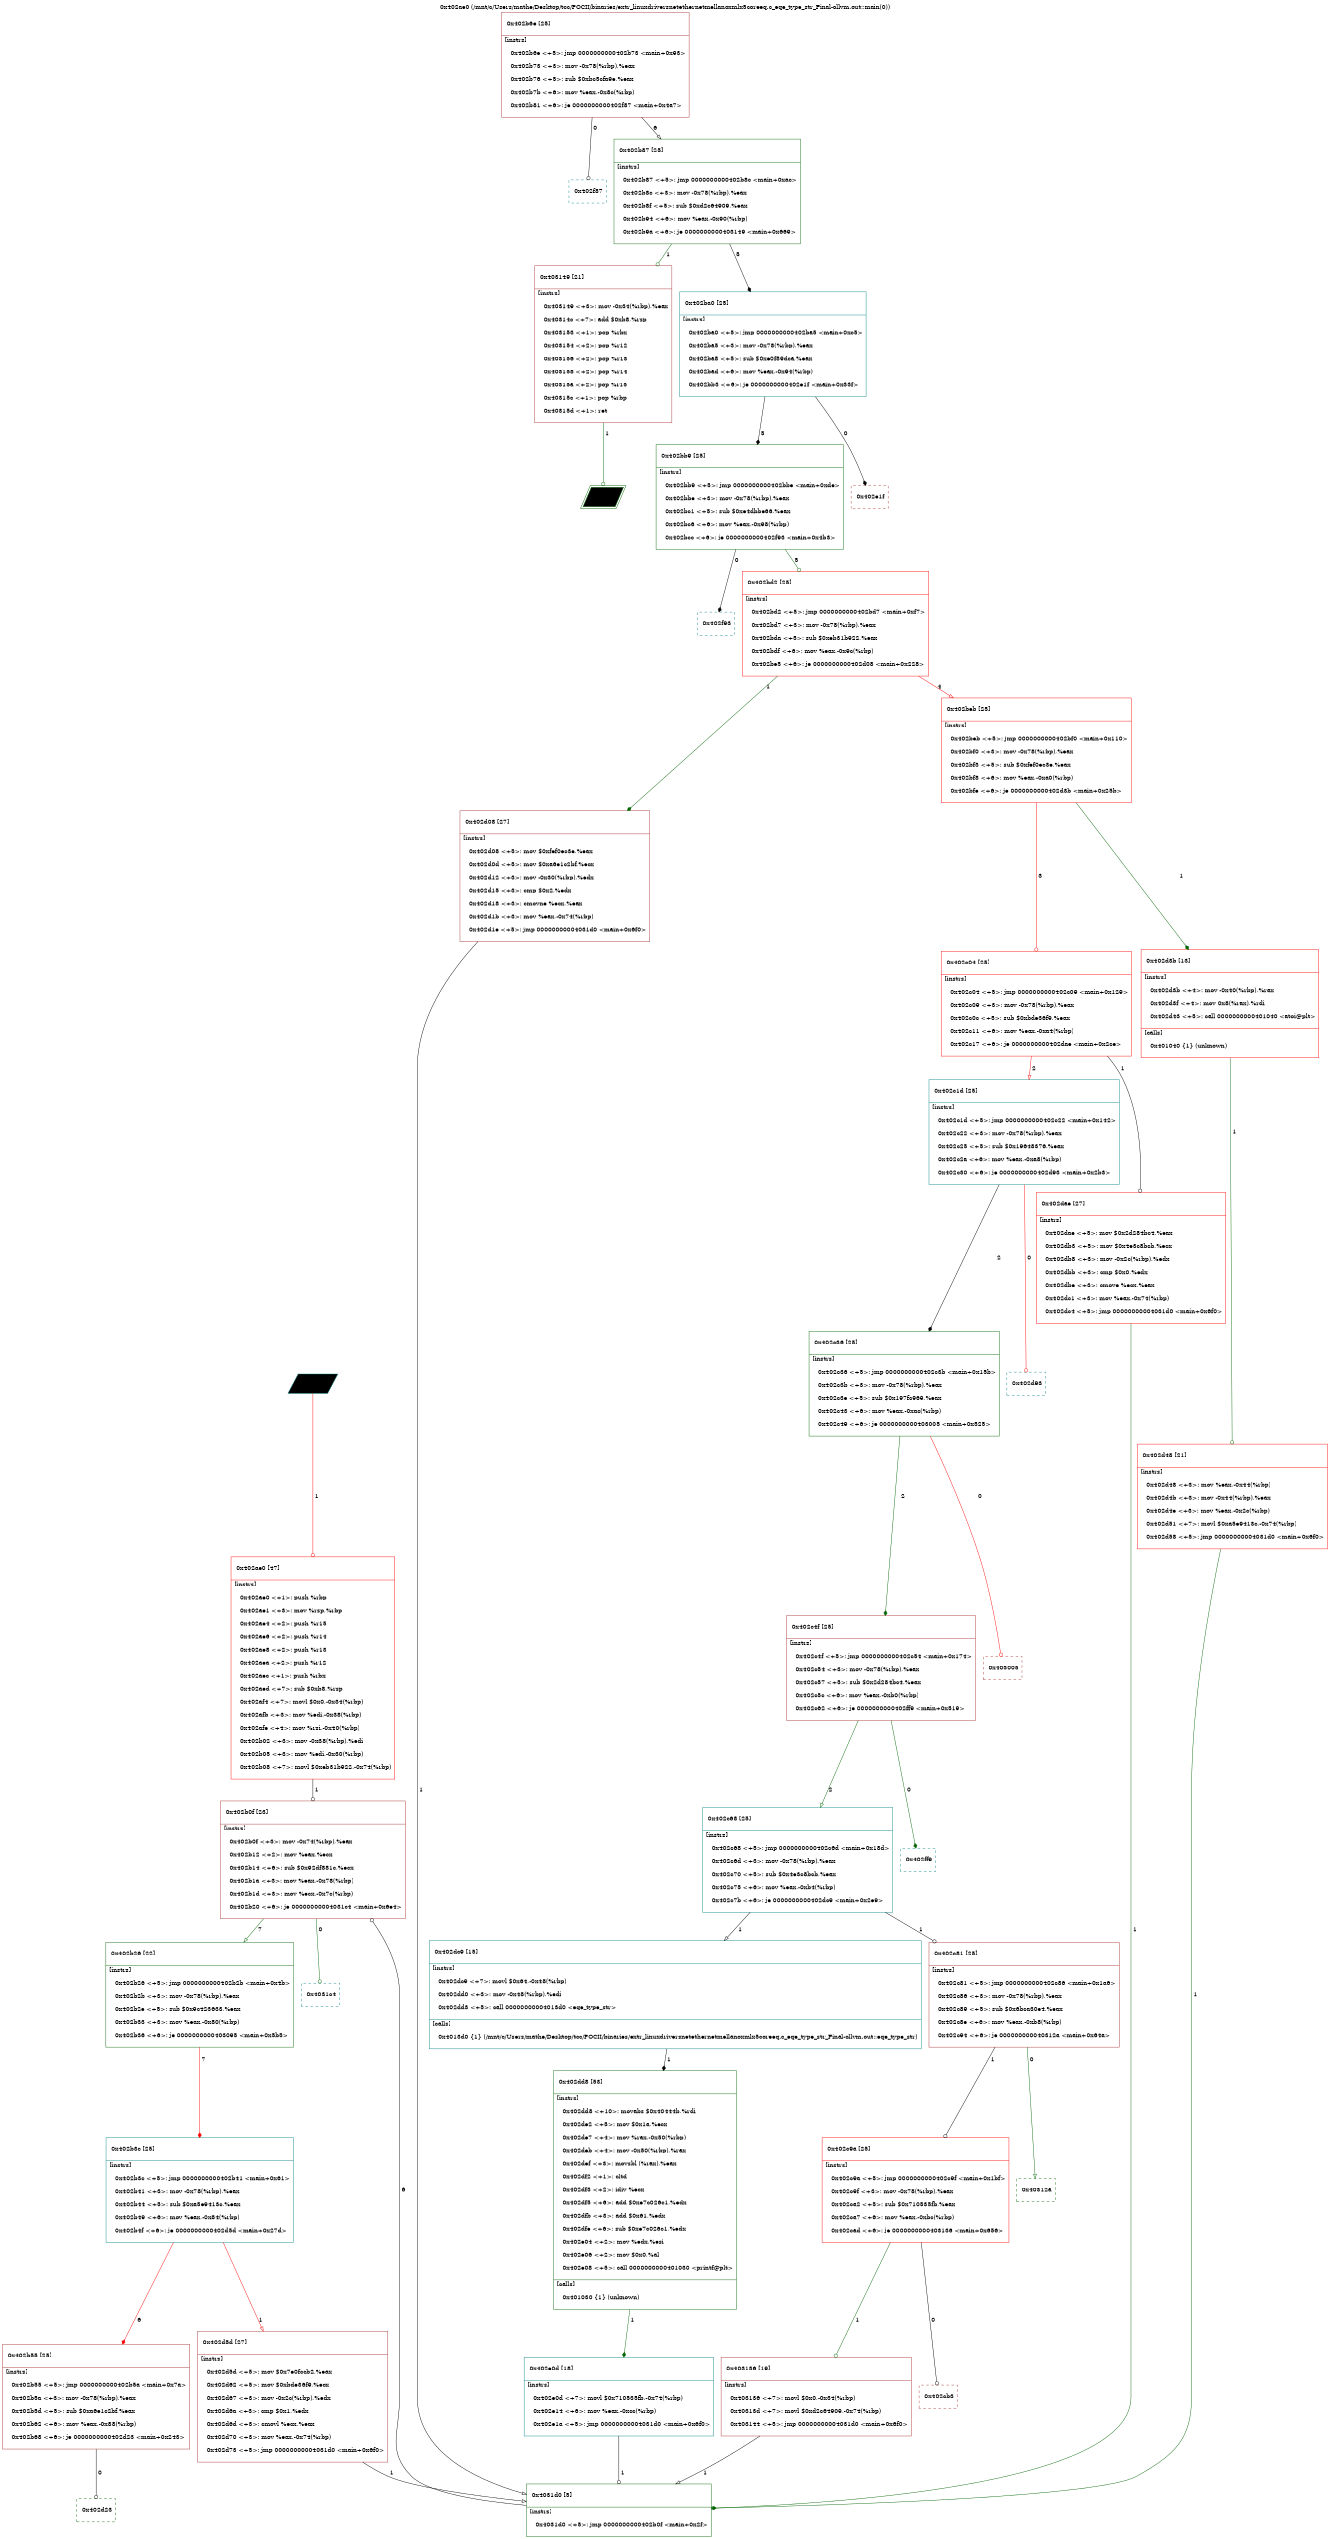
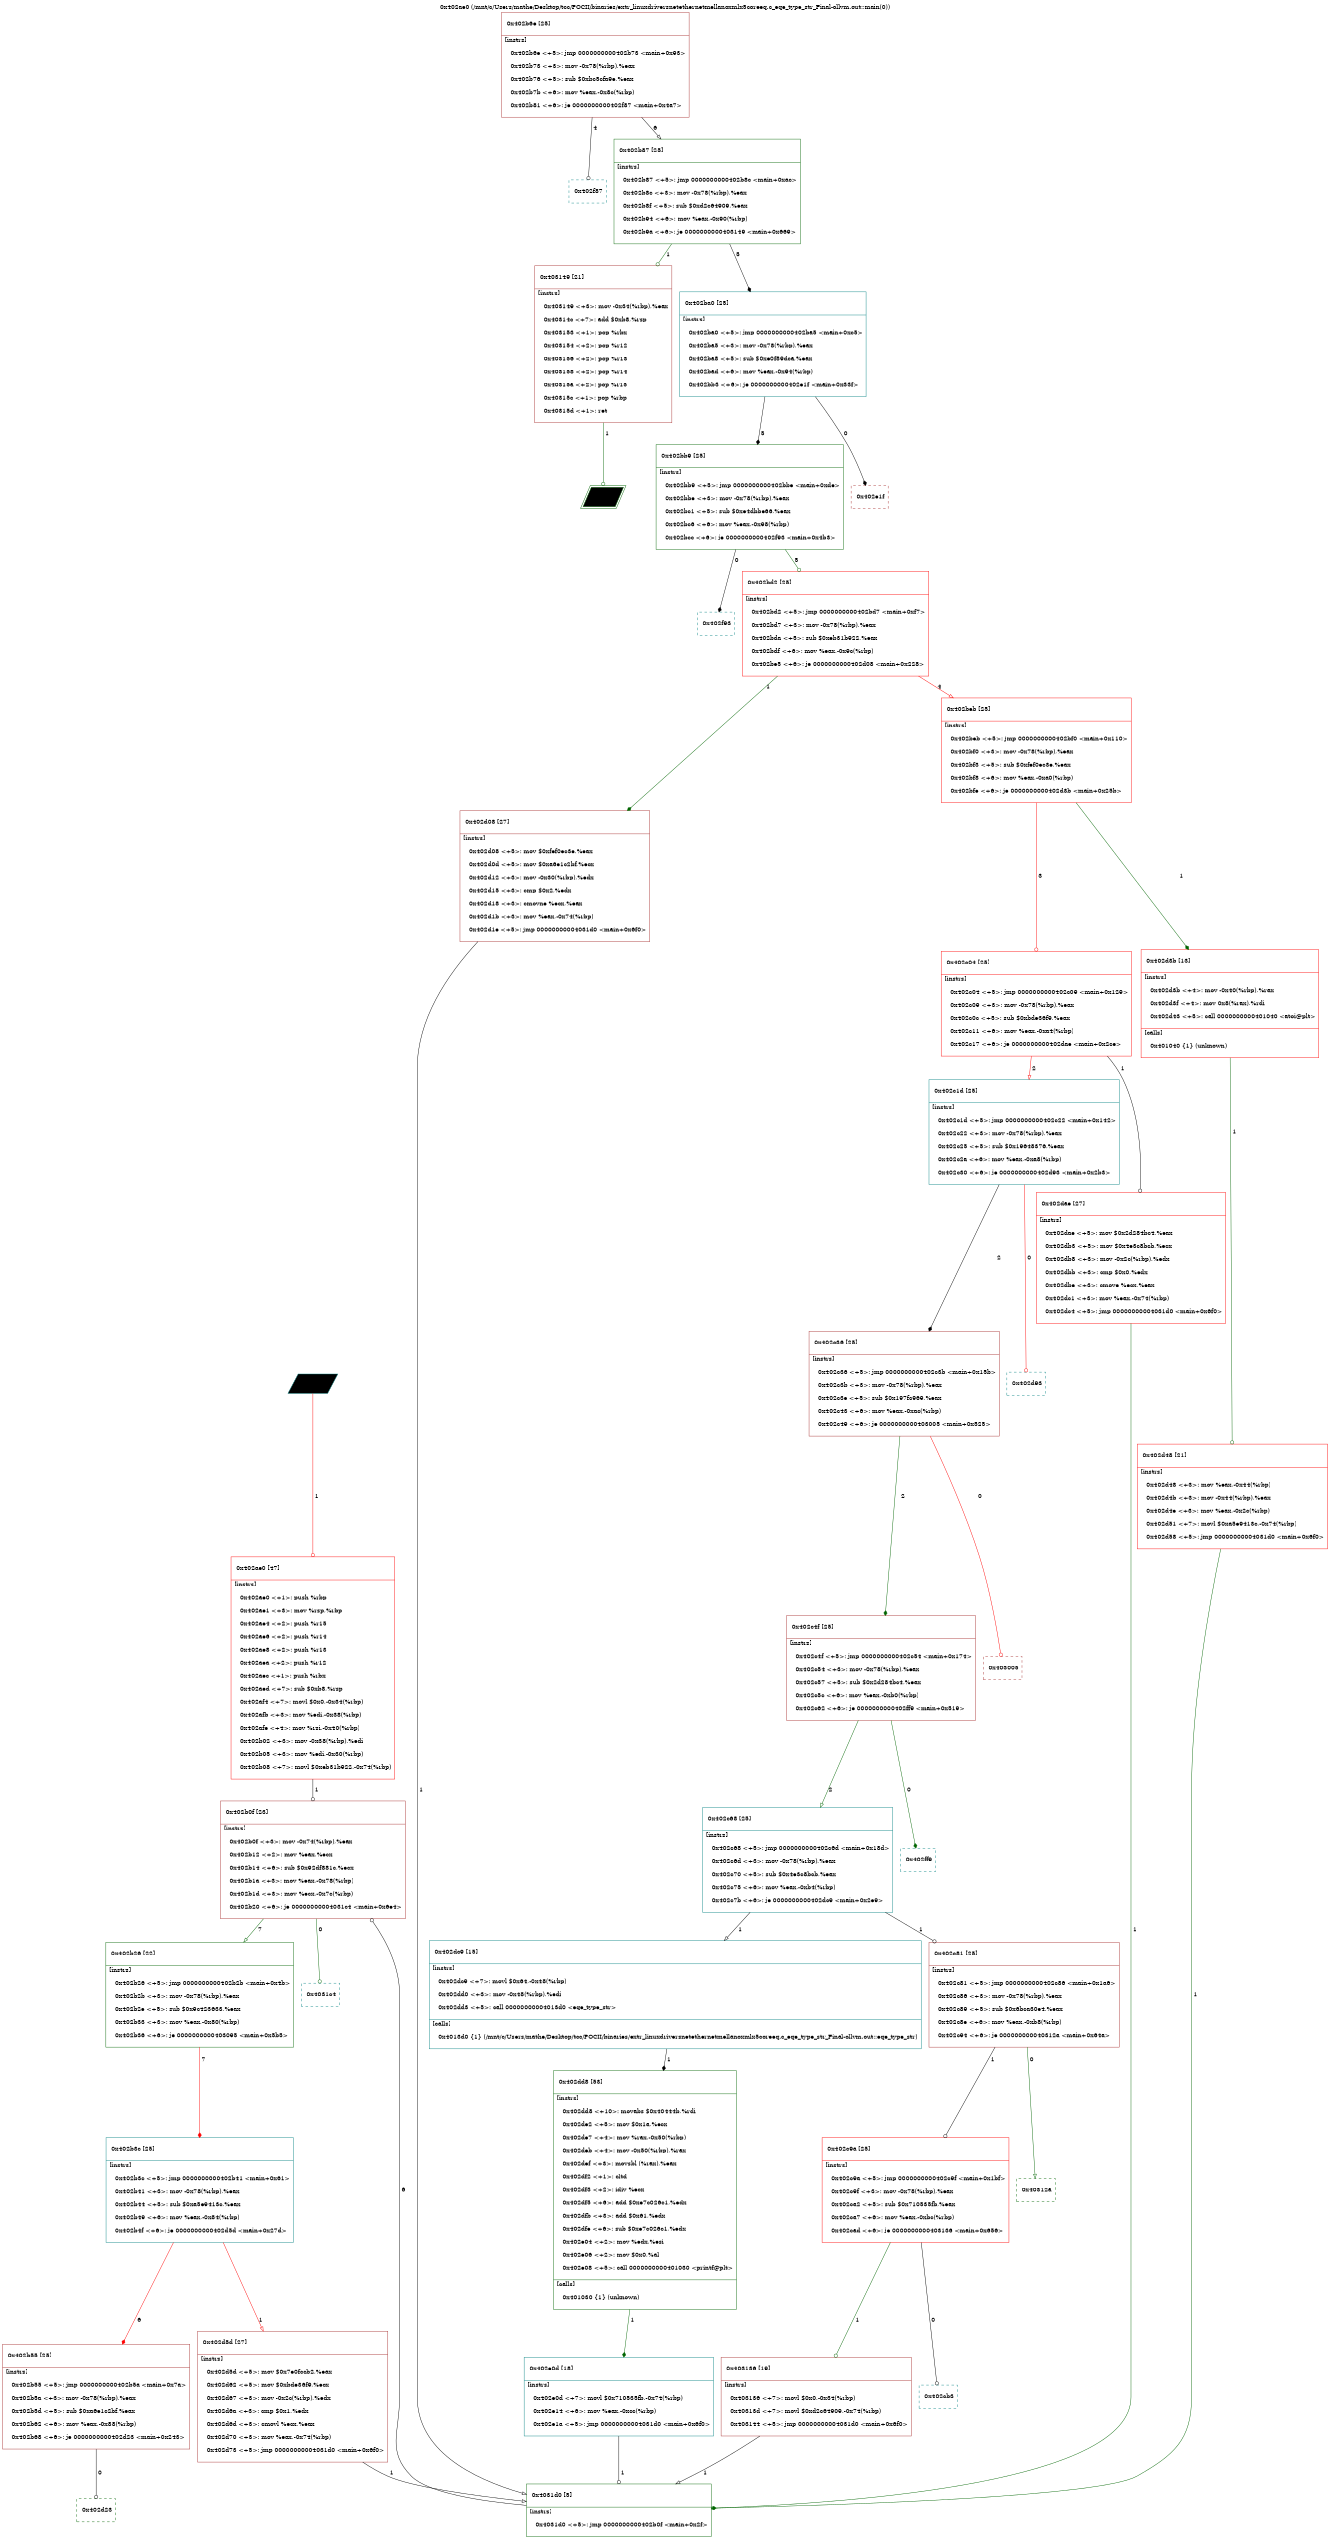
edge "0x402b6e [25]" -> "0x402f87": label " 0" -> " 4"
node "0x402c36 [25]": color darkgreen -> brown
node "0x402cb3": color brown -> teal
